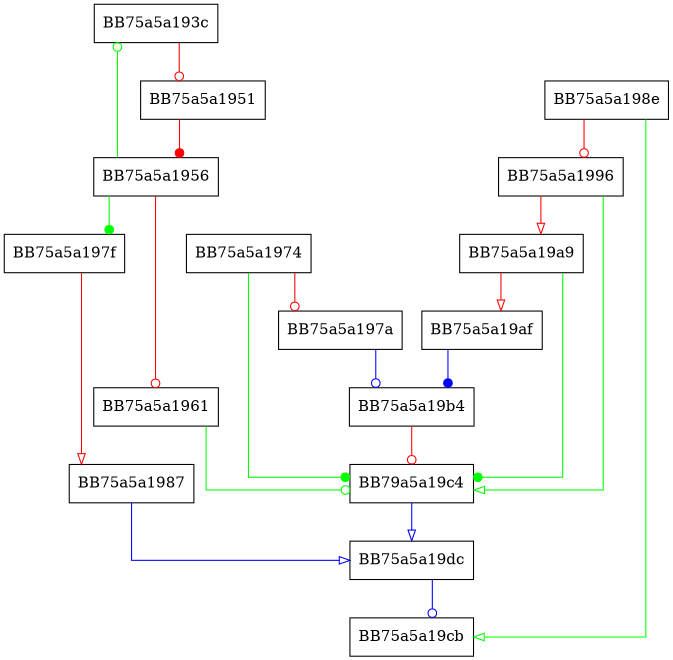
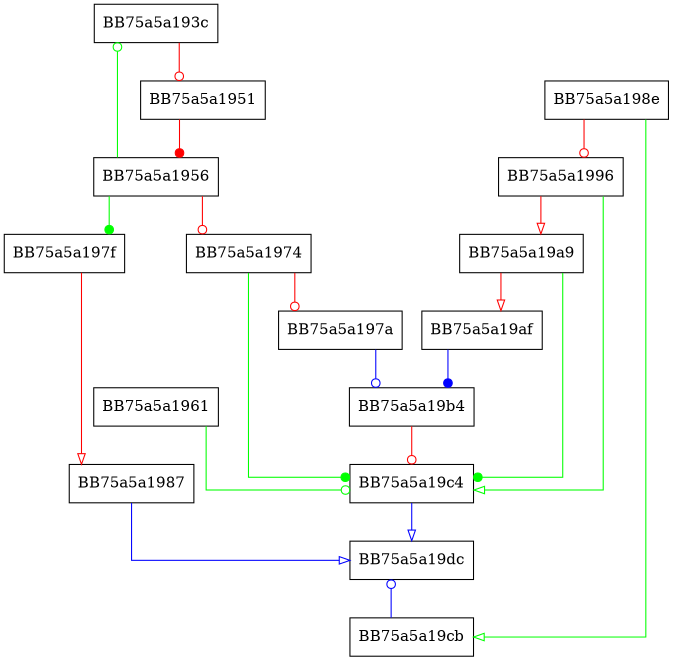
edge "BB75a5a1956" -> "BB75a5a1961": now "BB75a5a1956" -> "BB75a5a1974"
node "BB79a5a19c4": label "BB79a5a19c4" -> "BB75a5a19c4"
edge "BB75a5a19dc" -> "BB75a5a19cb": reversed
